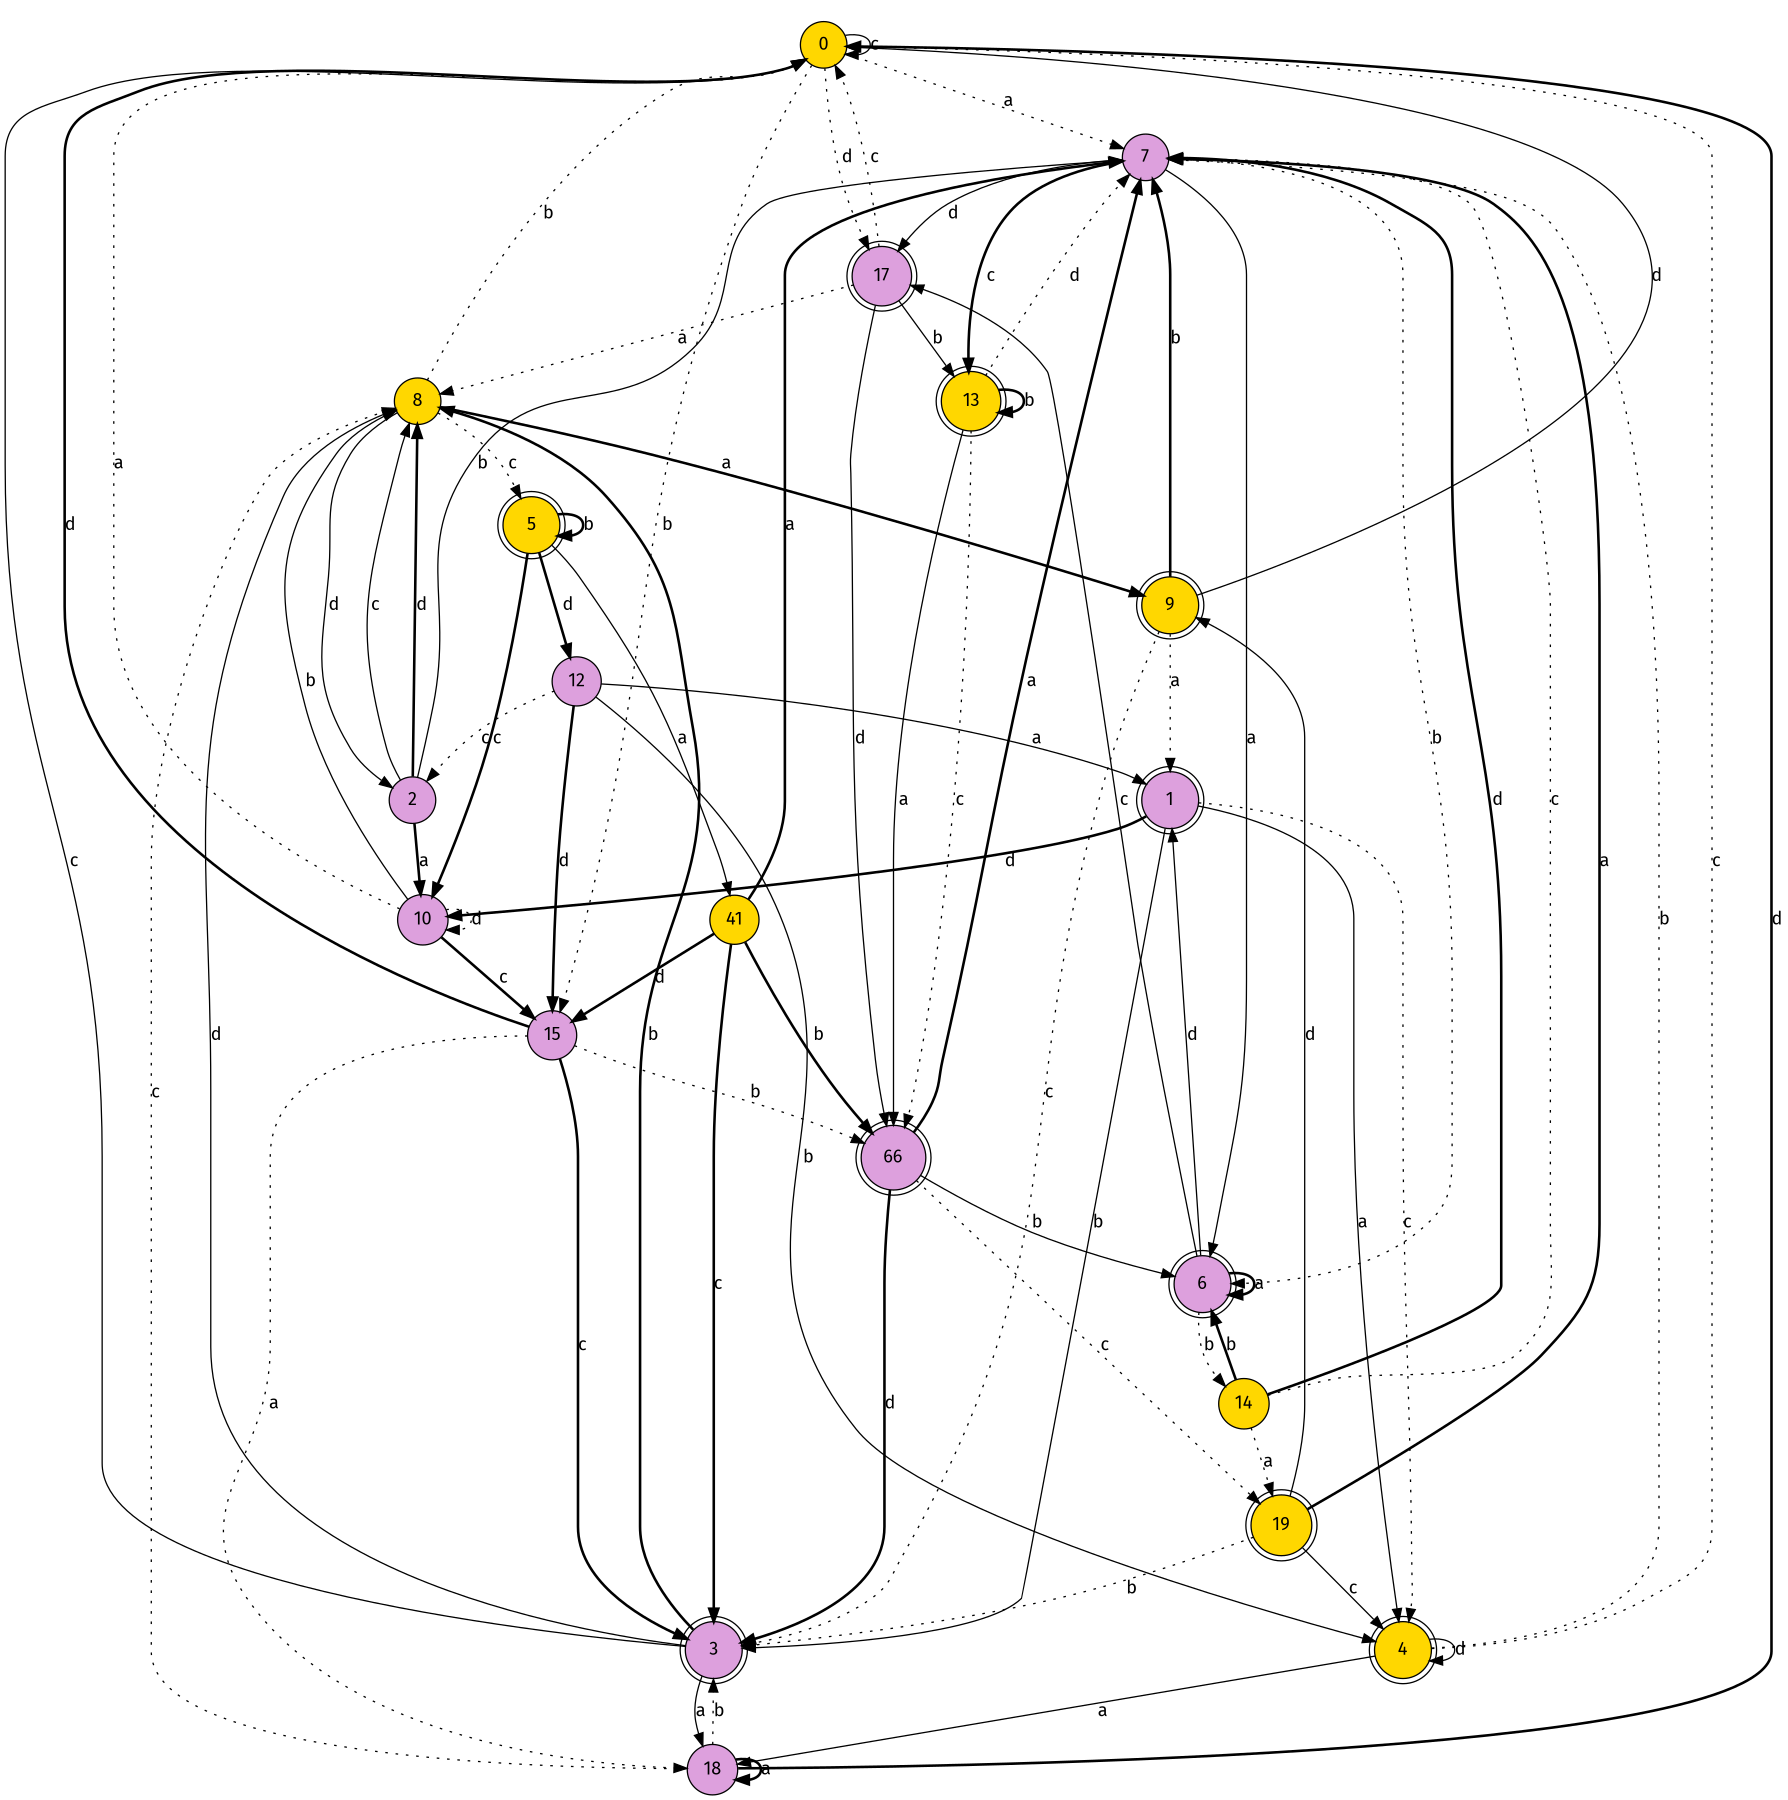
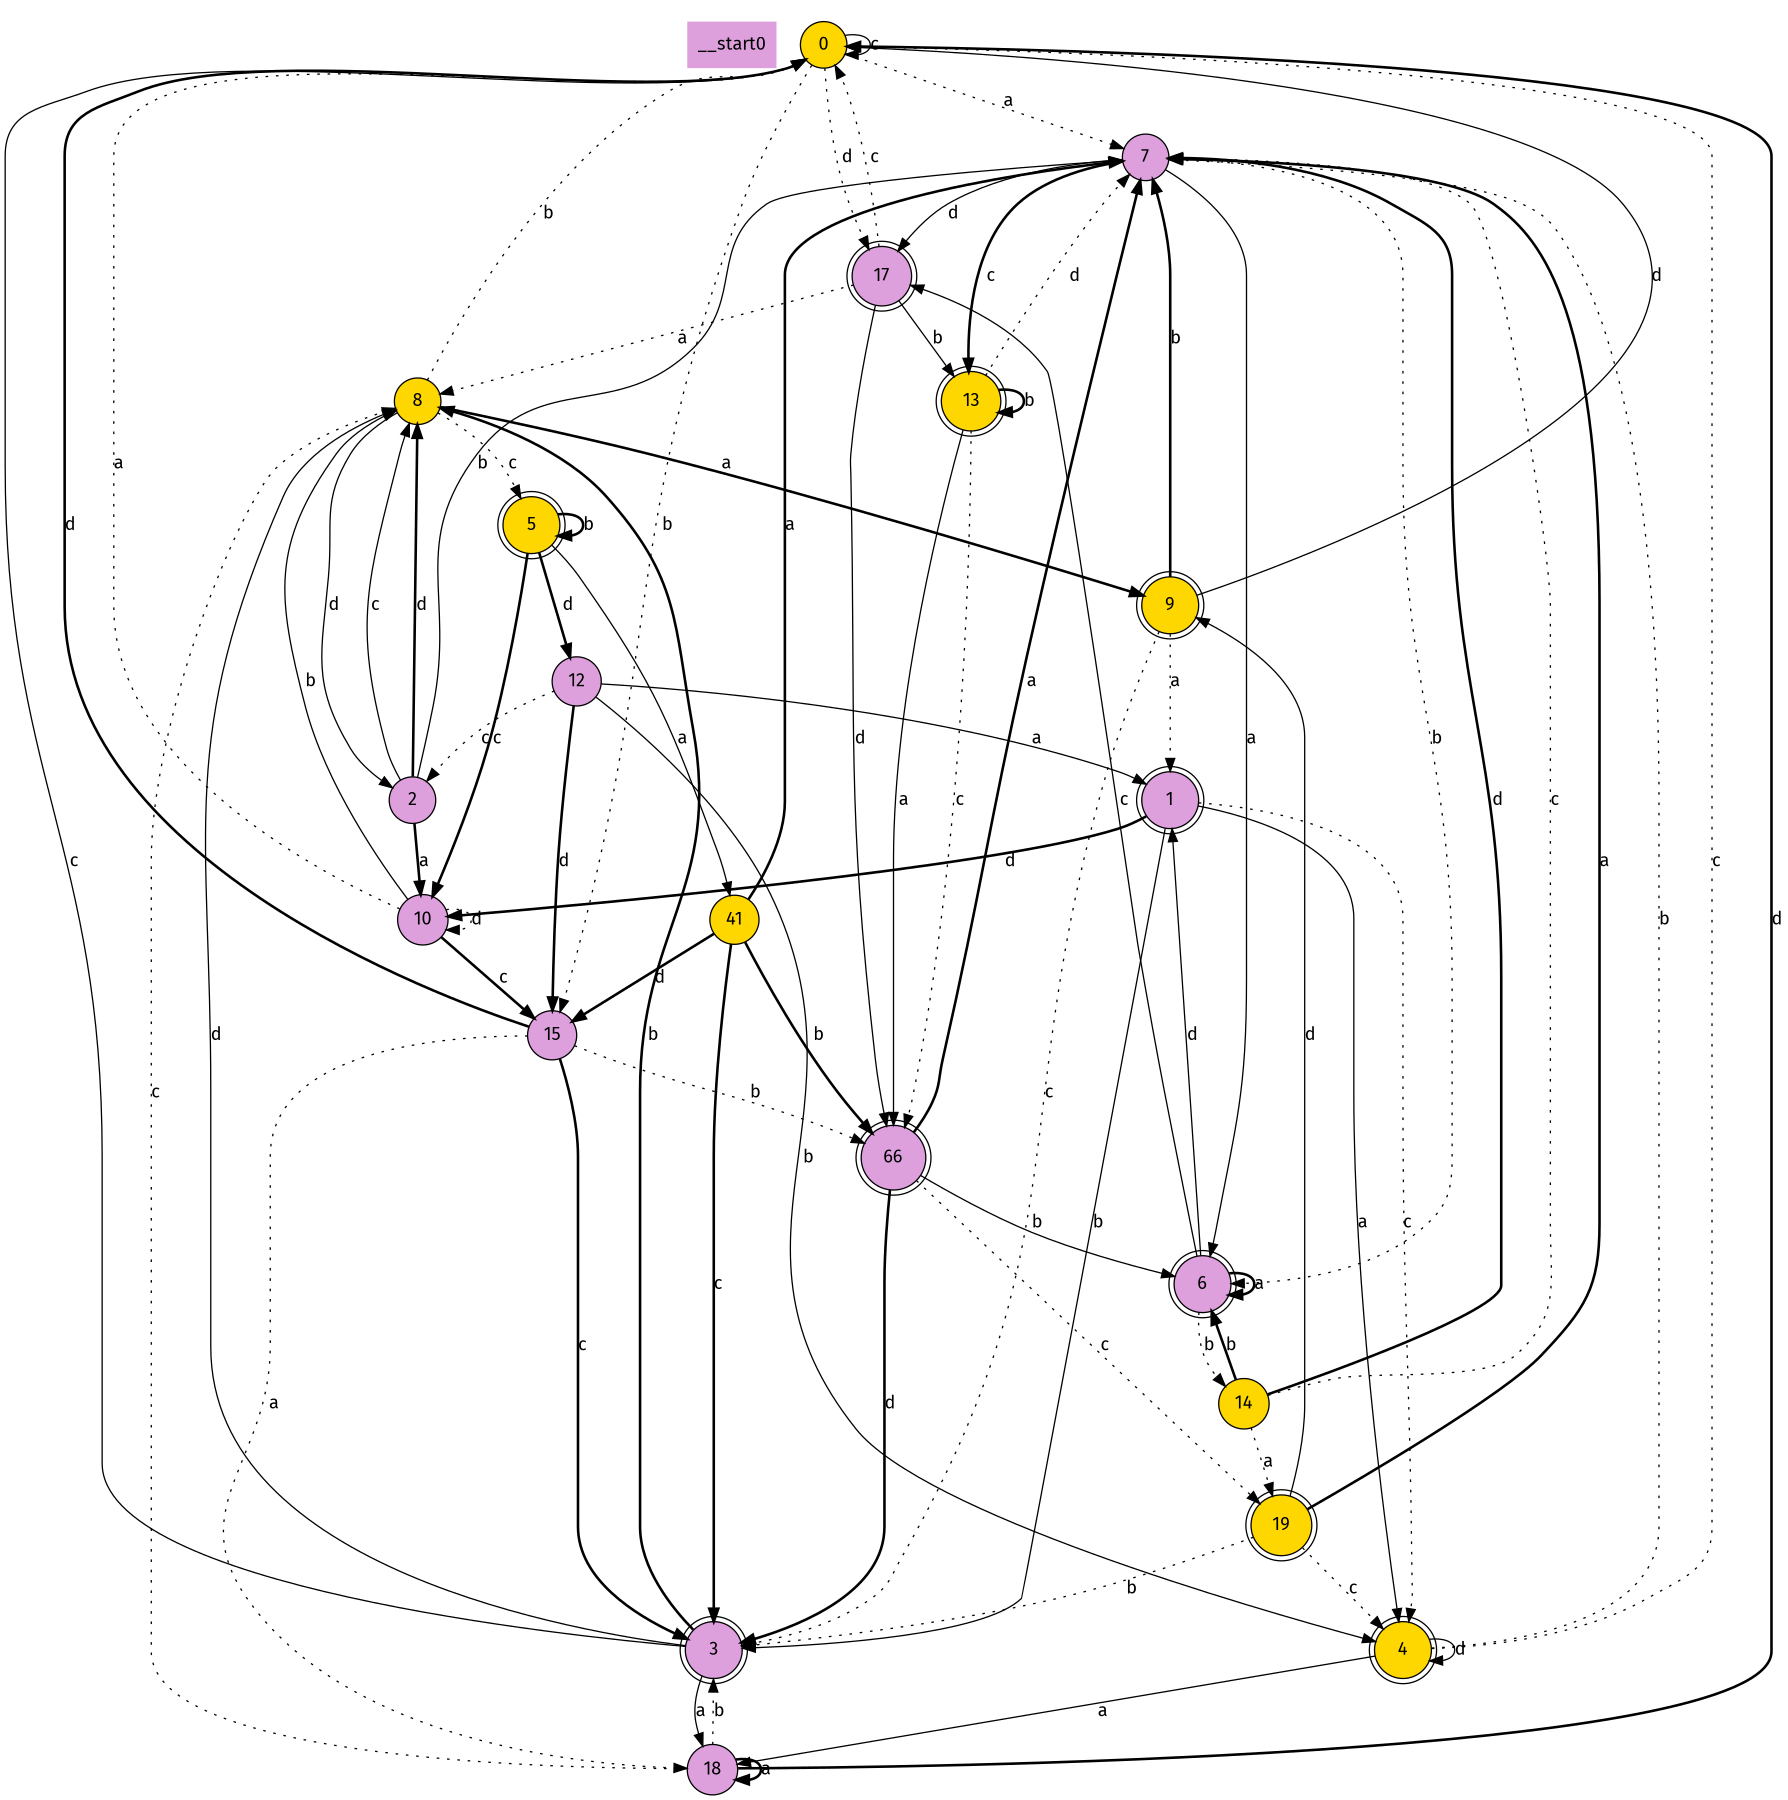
node "__start0": added
edge "19" -> "4": style solid -> dotted
